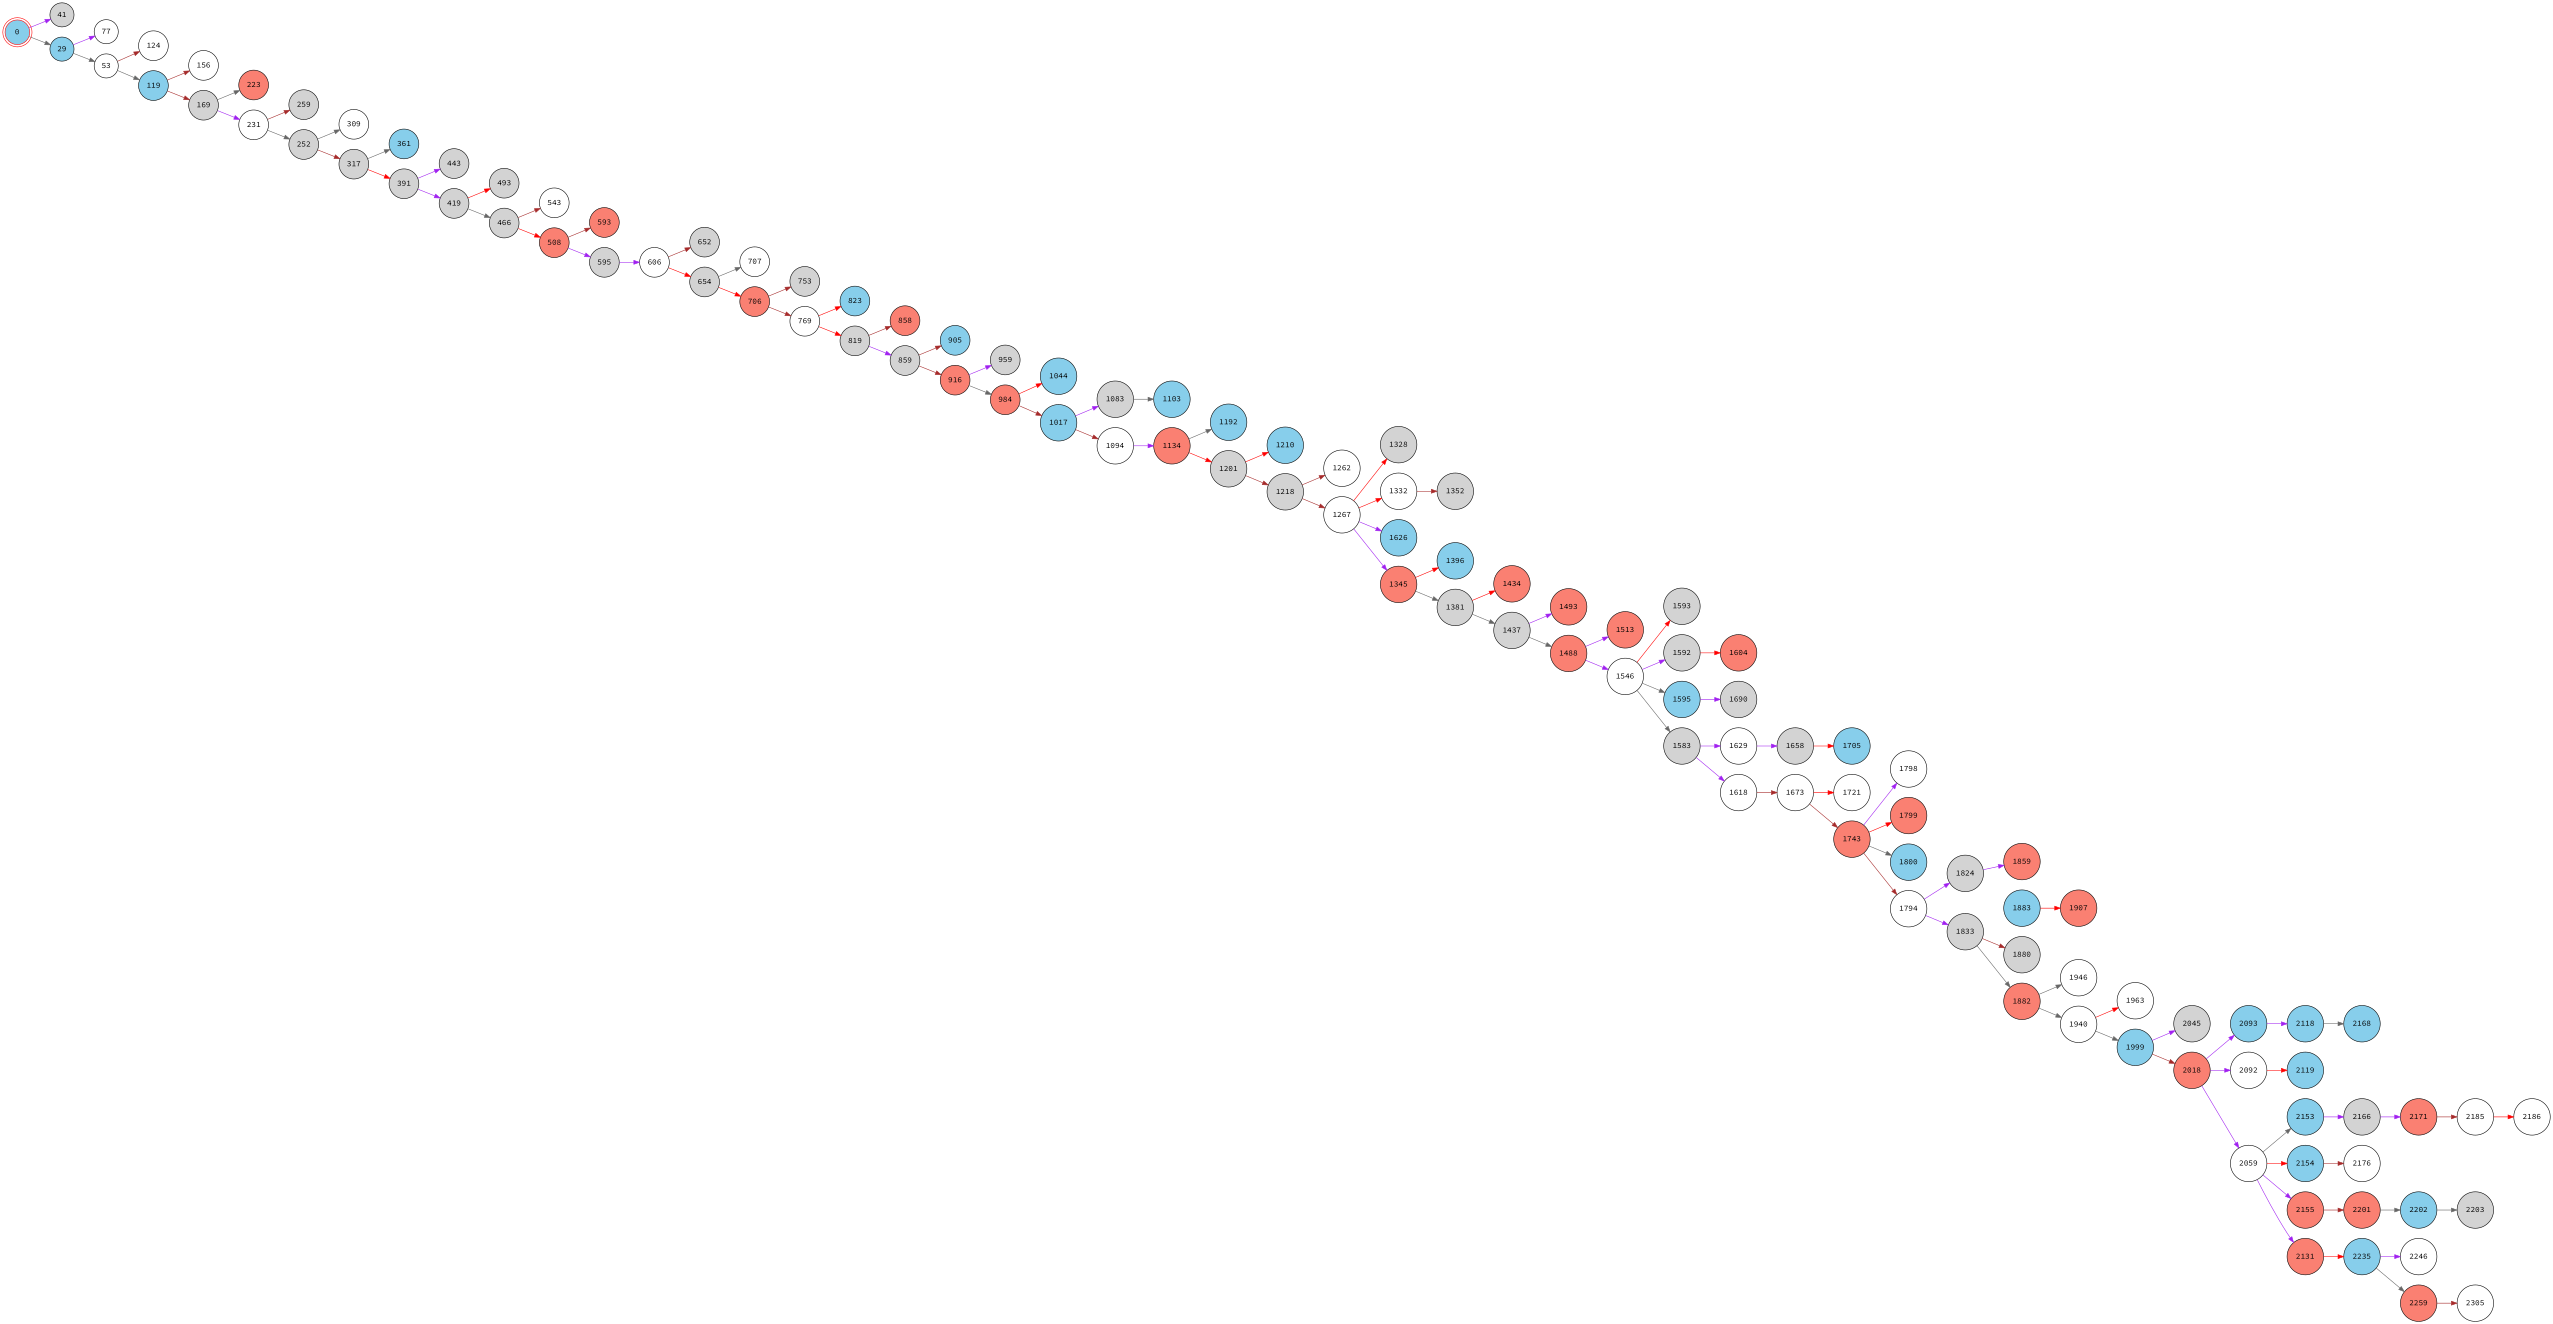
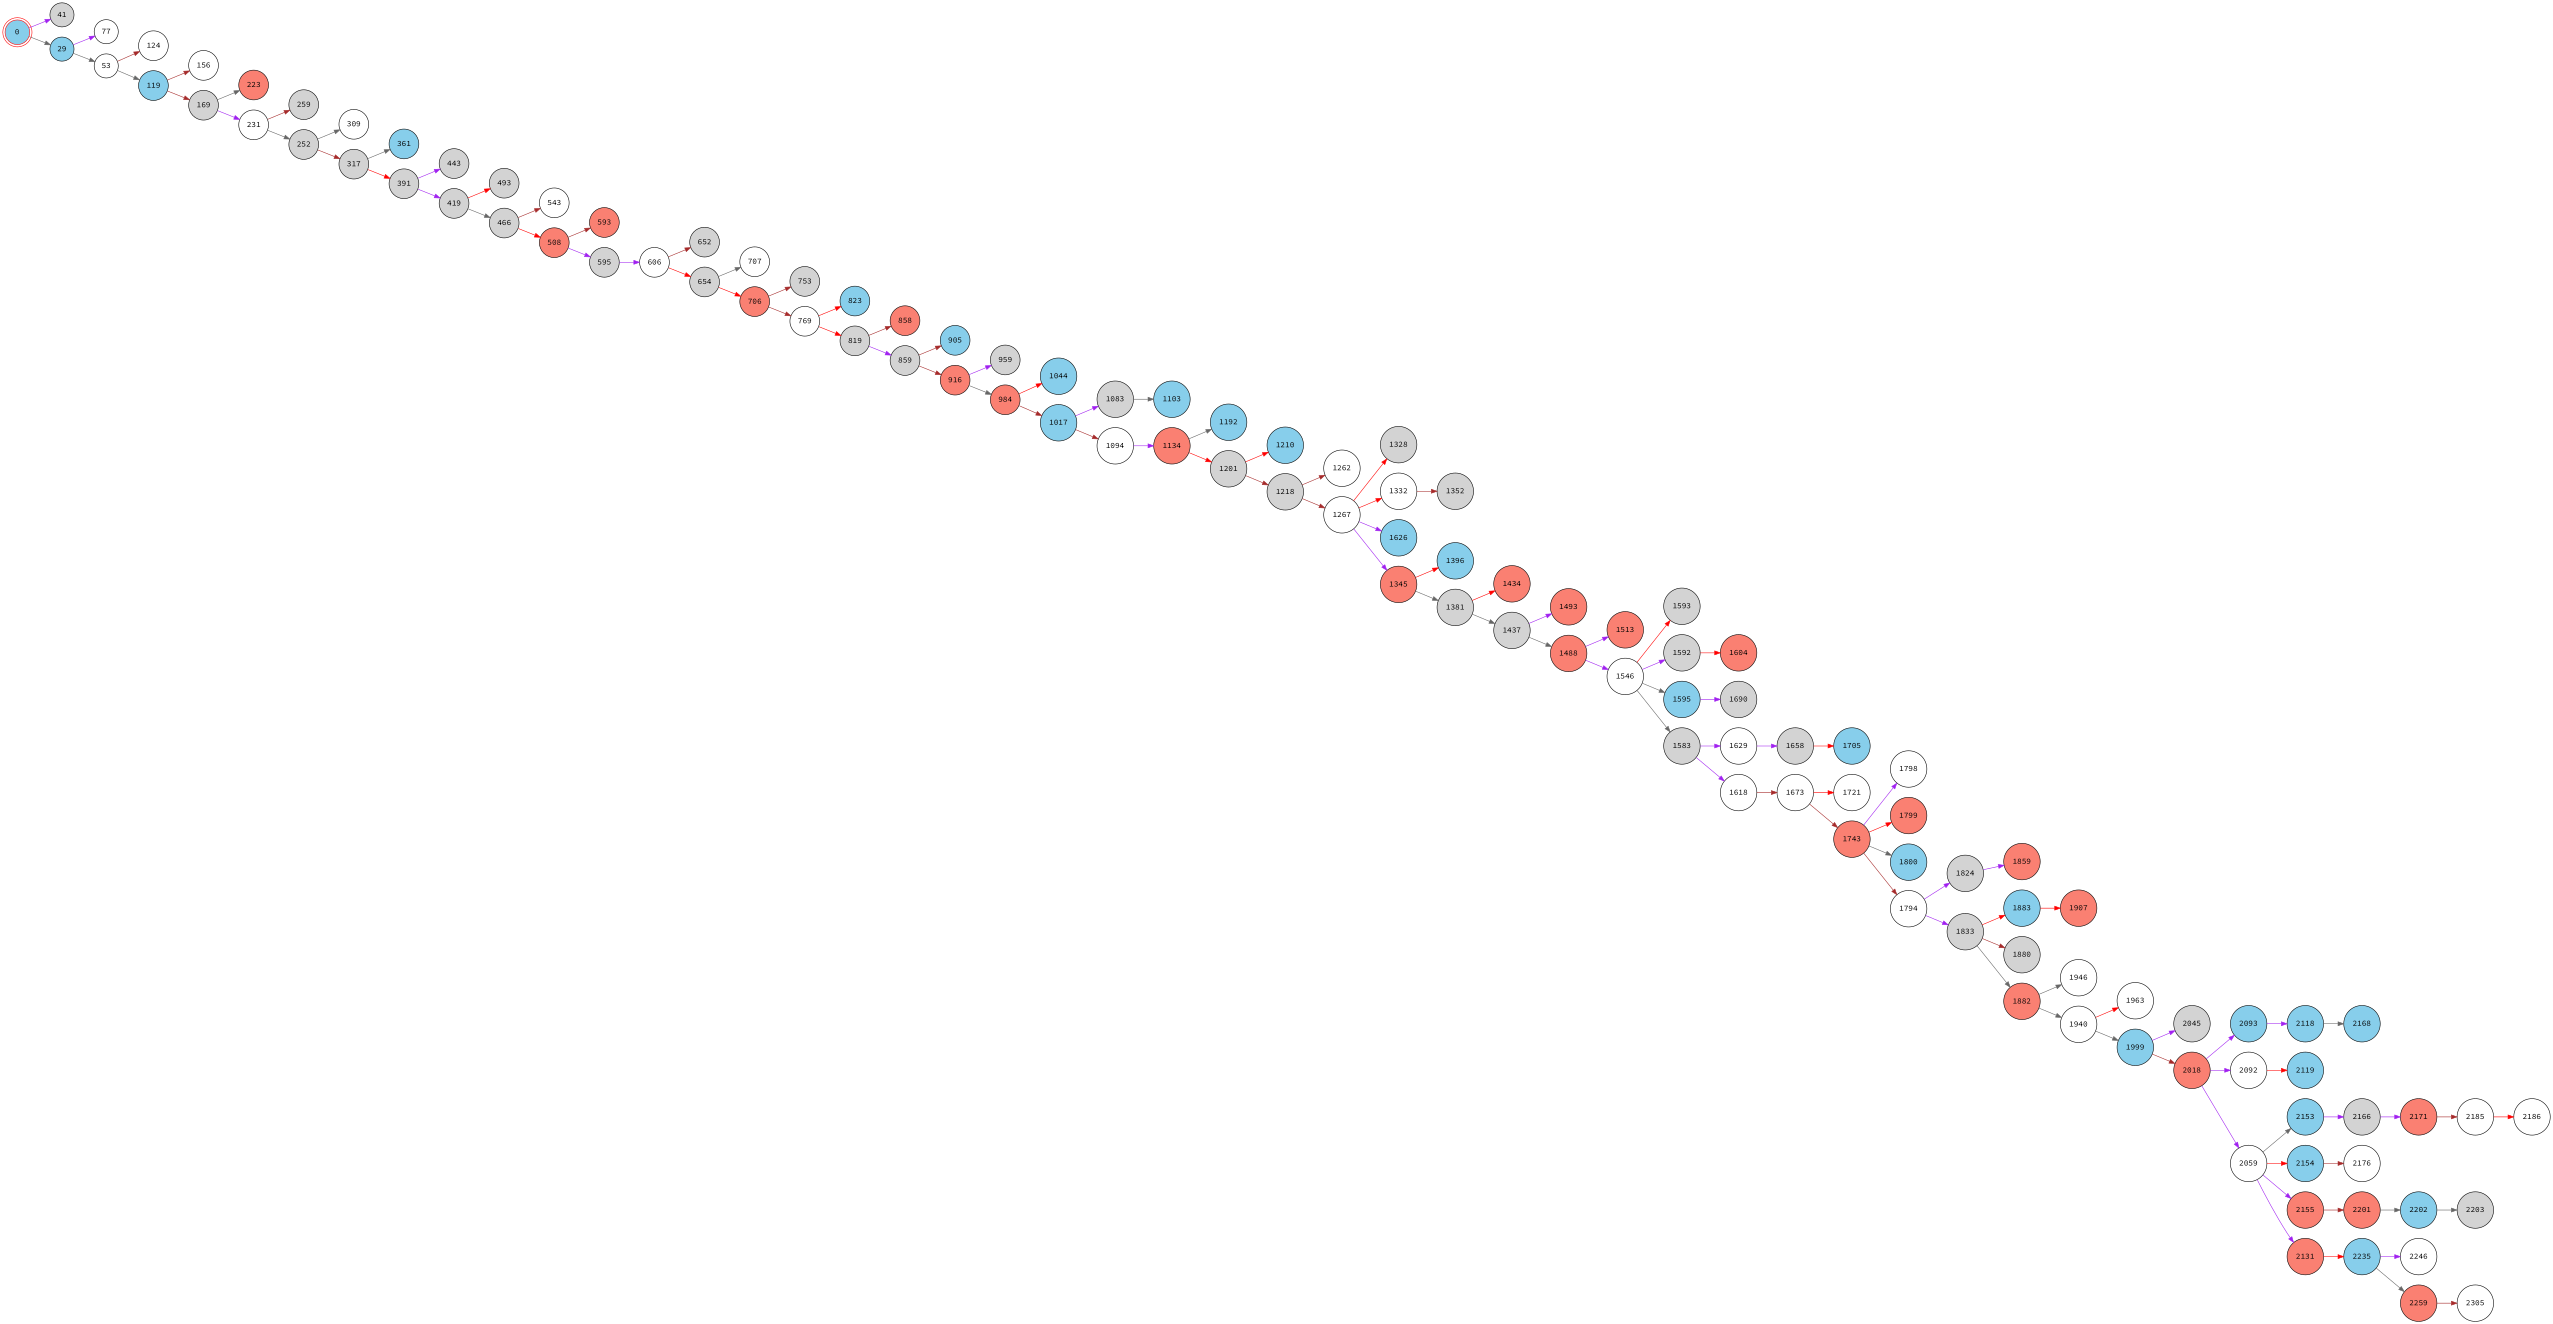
edge "1833" -> "1883": added
